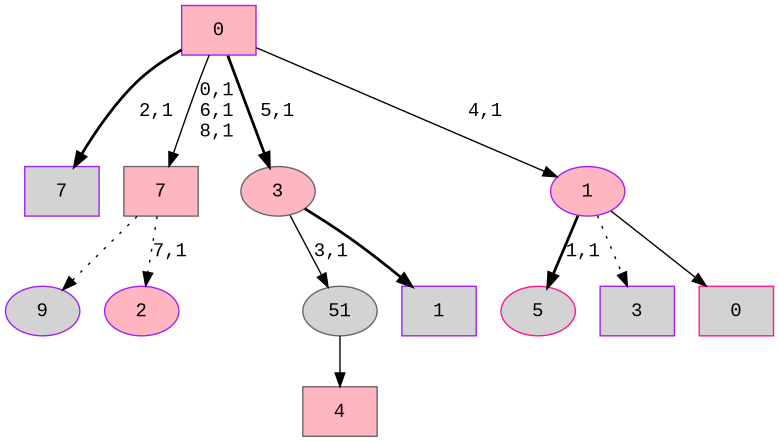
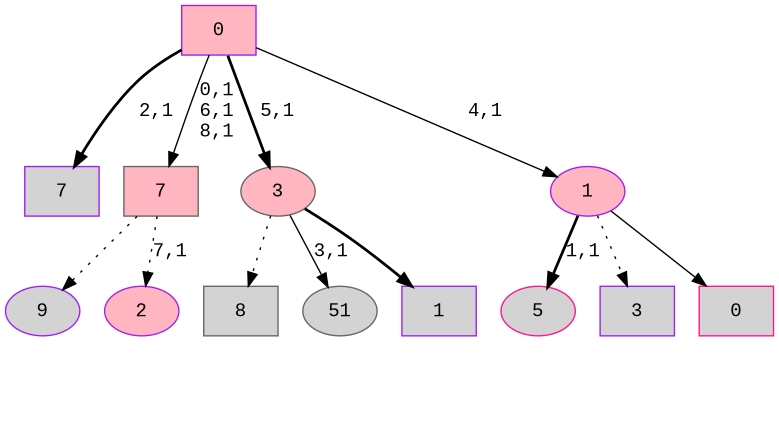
node "8": added
node "4": removed
